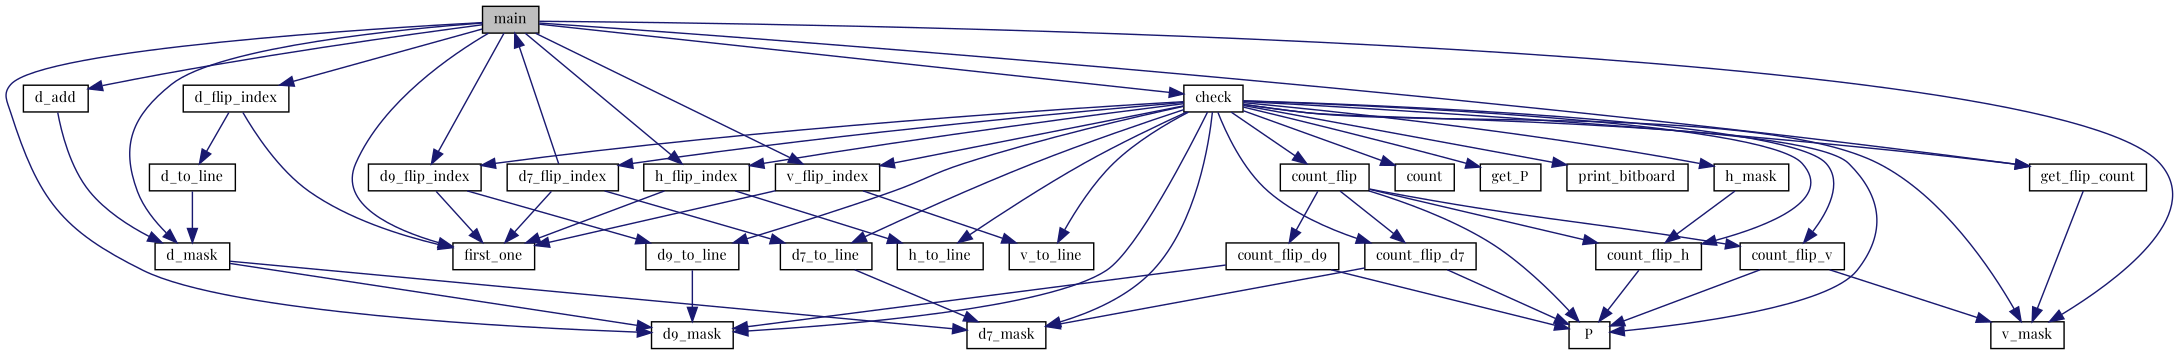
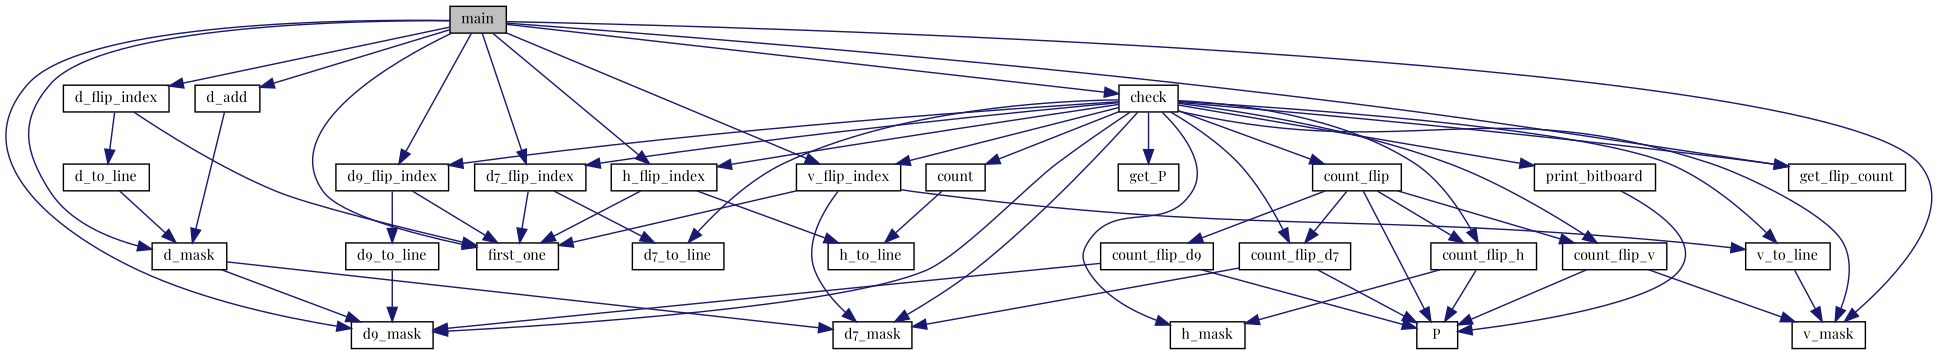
edge "d7_flip_index" -> "main": reversed
edge "check" -> "P": now "print_bitboard" -> "P"
edge "check" -> "d9_to_line": removed
edge "check" -> "h_to_line": now "count" -> "h_to_line"
edge "h_mask" -> "count_flip_h": reversed
edge "get_flip_count" -> "v_mask": now "v_to_line" -> "v_mask"
edge "d7_to_line" -> "d7_mask": now "v_flip_index" -> "d7_mask"
